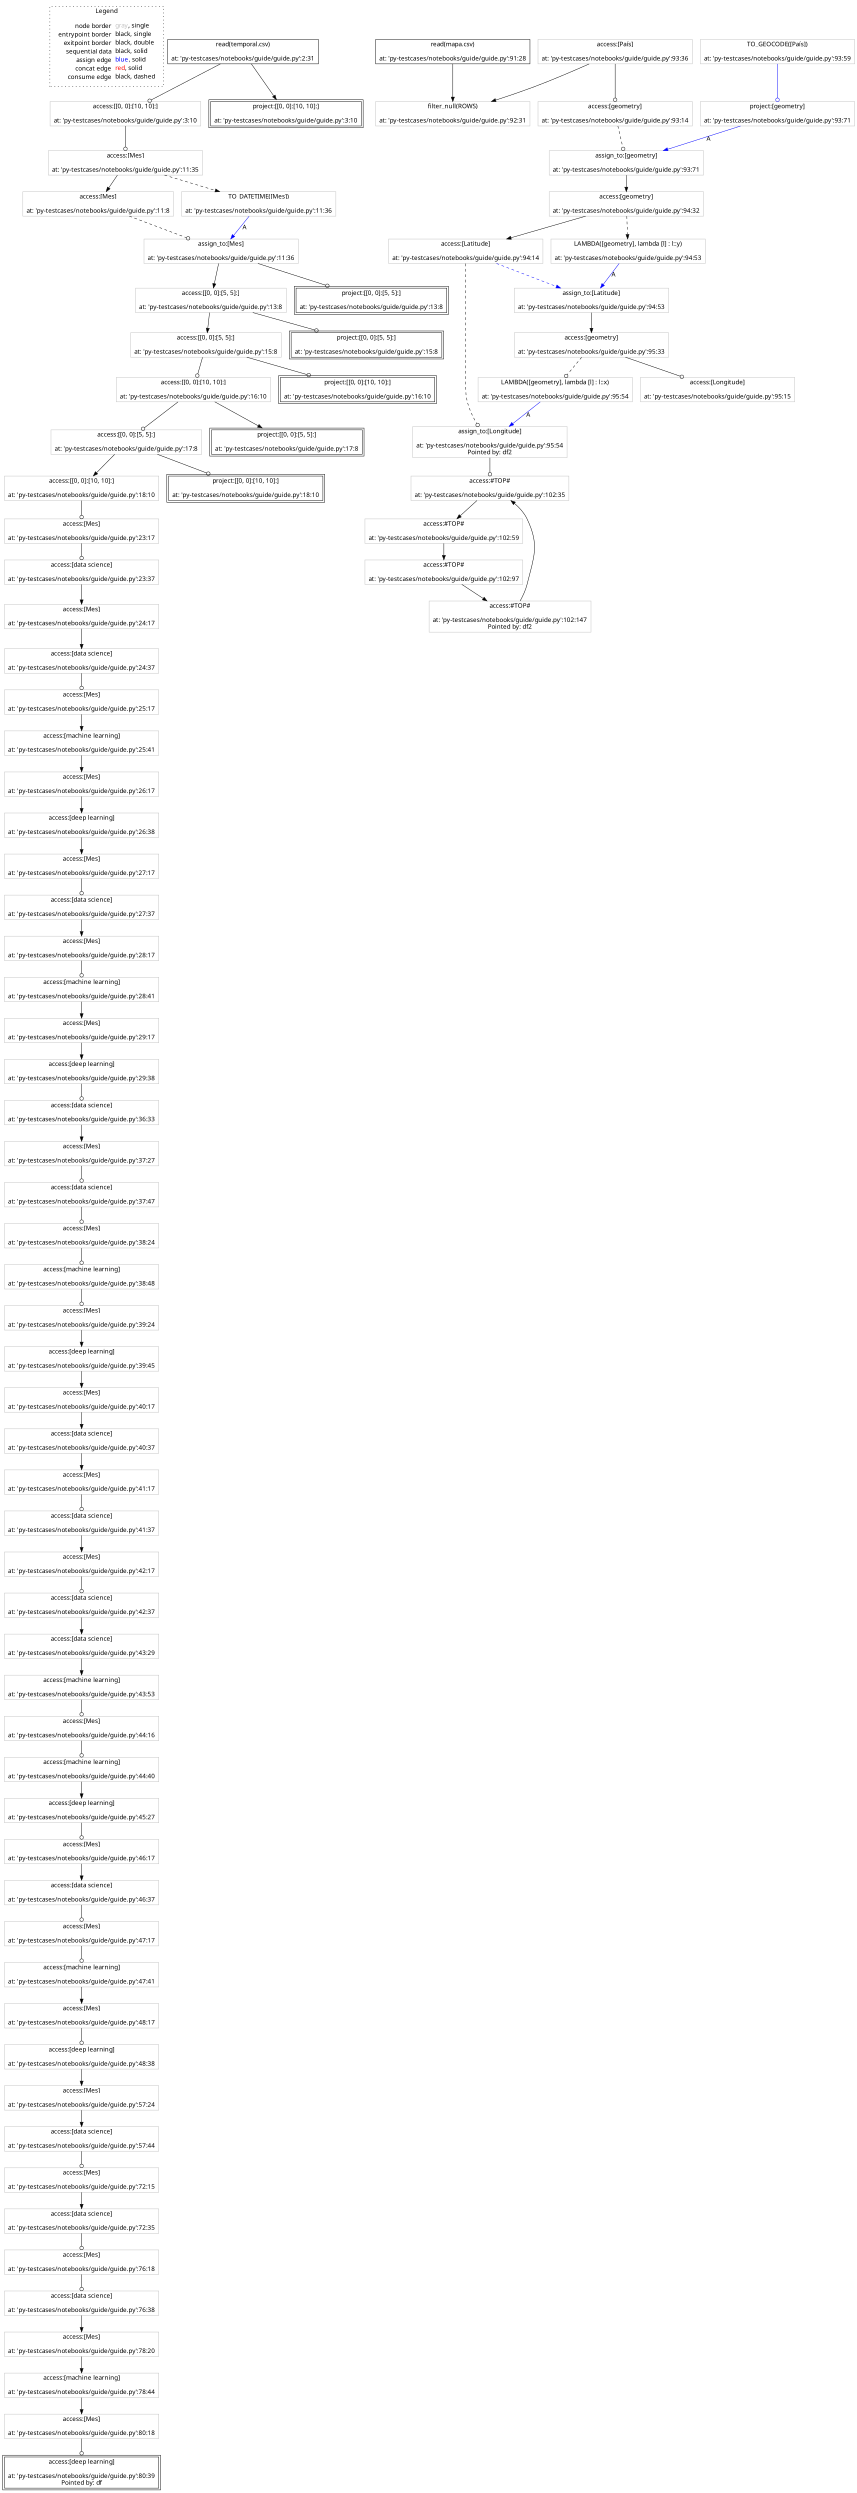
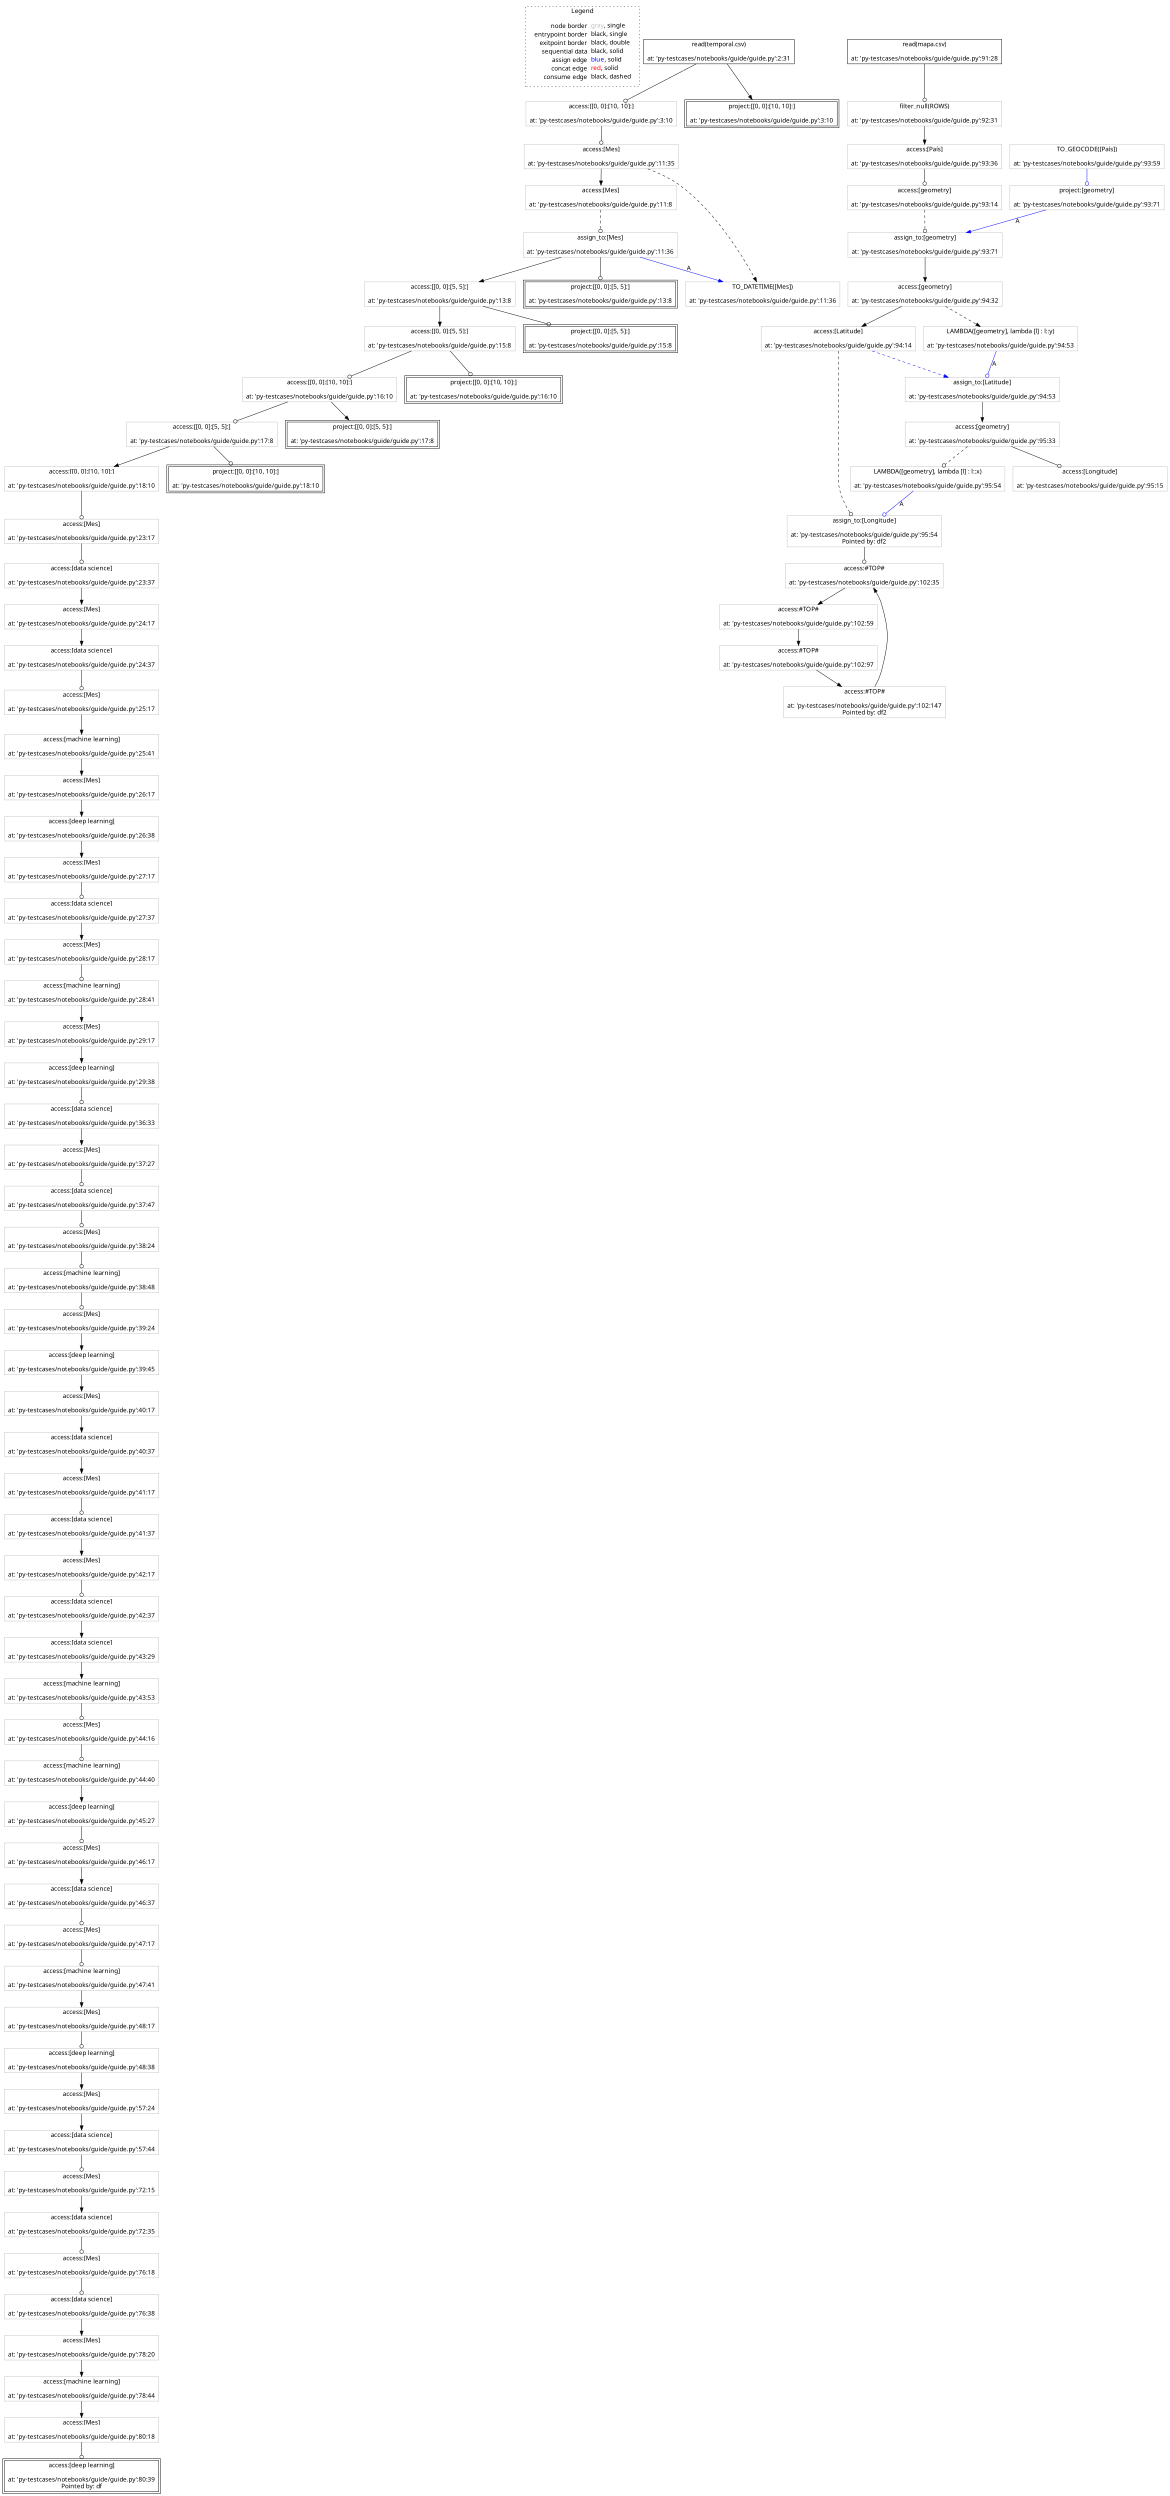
edge "read(mapa.csv)" -> "filter_null(ROWS)": arrowhead normal -> odot
edge "access:[País]" -> "filter_null(ROWS)": reversed
edge "TO_DATETIME([Mes])" -> "assign_to:[Mes]": reversed
edge "LAMBDA([geometry], lambda [l] : l::y)" -> "assign_to:[Latitude]": arrowhead normal -> odot
edge "LAMBDA([geometry], lambda [l] : l::x)" -> "assign_to:[Longitude]": arrowhead normal -> odot
